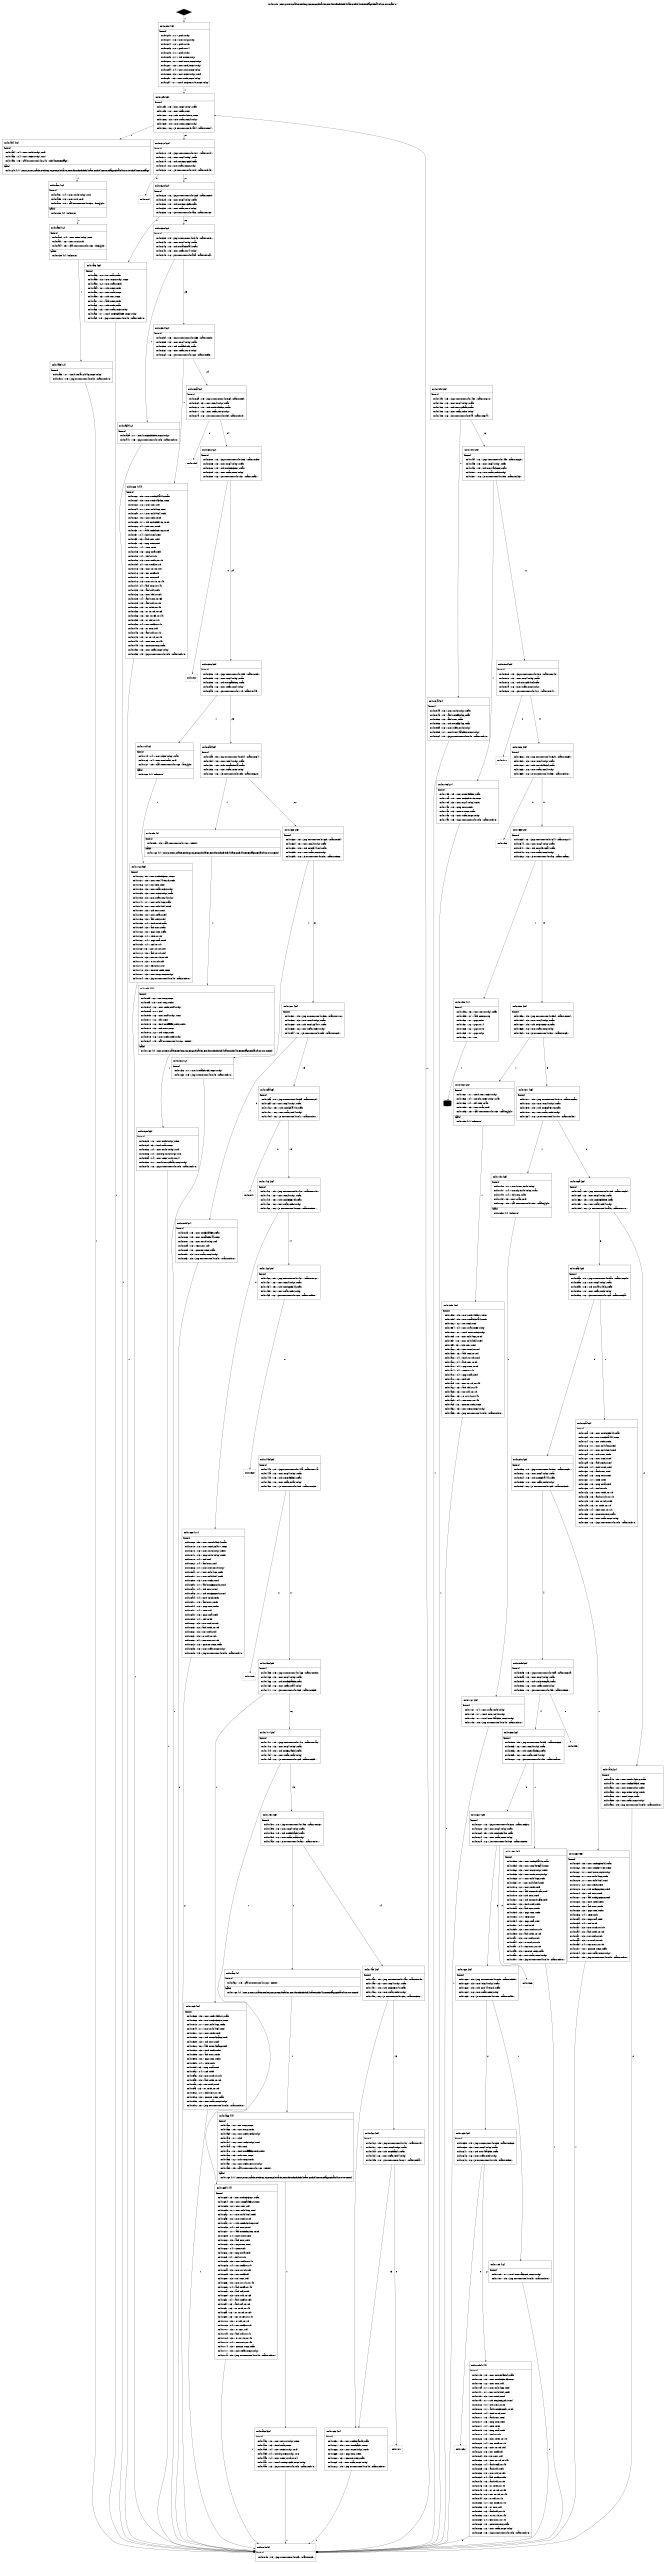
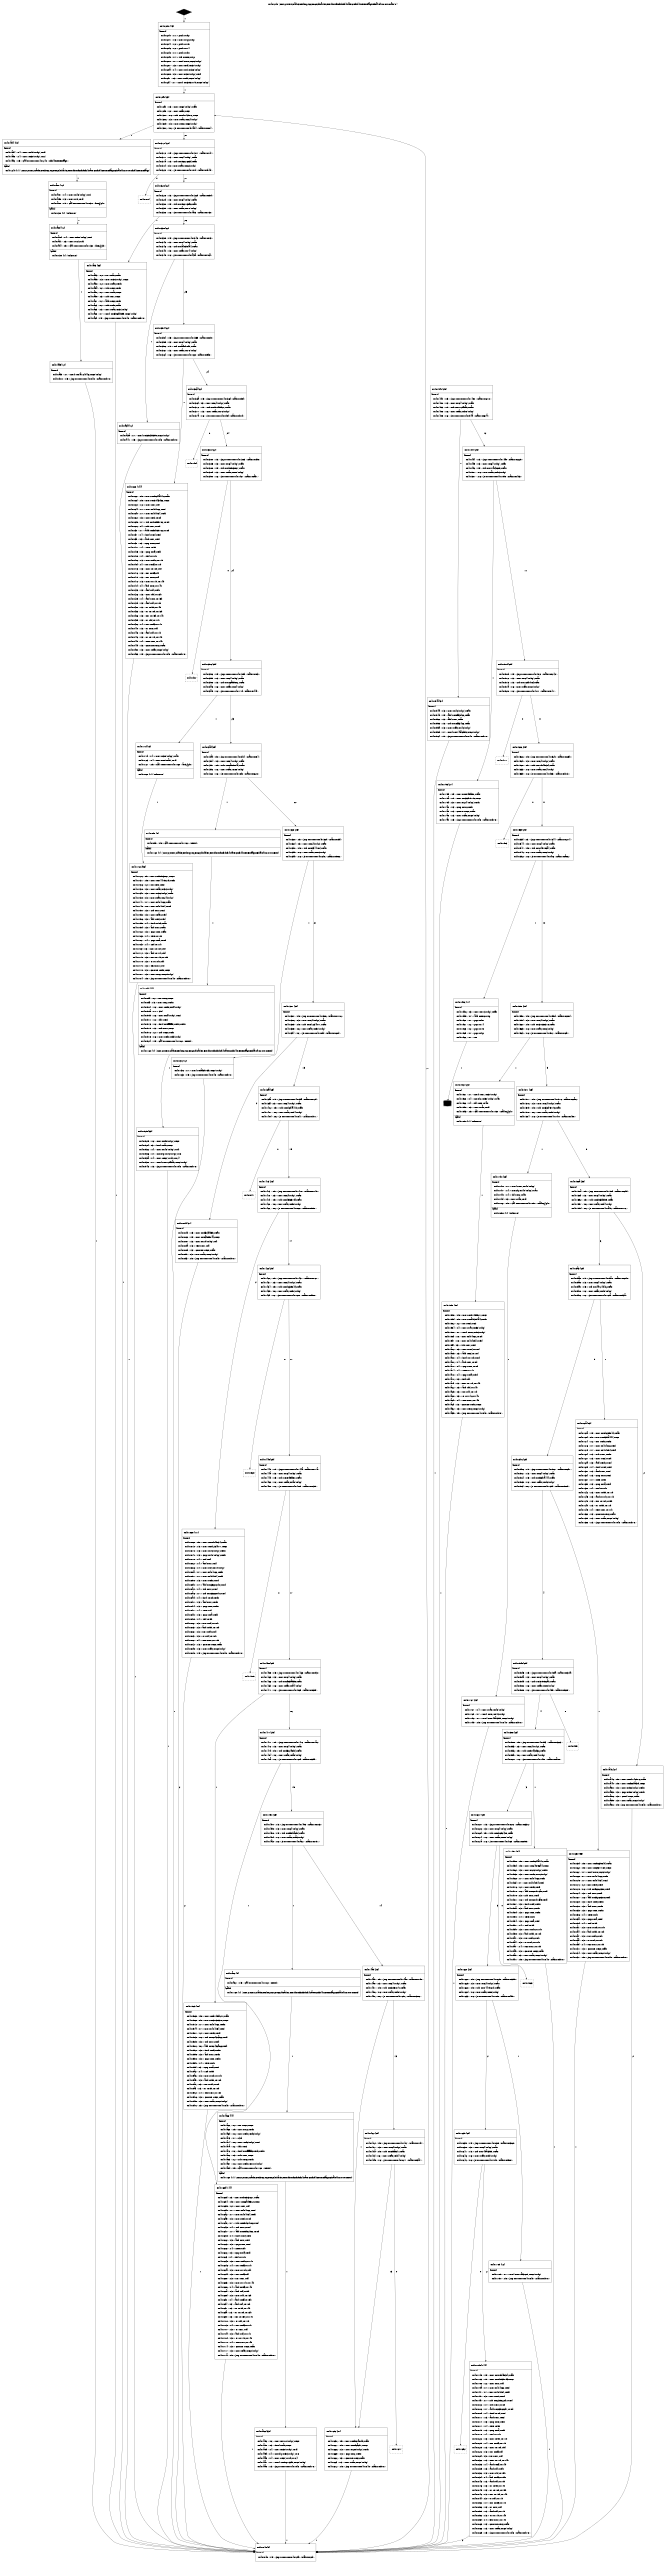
edge "0x40142c [25]" -> "0x401445 [25]": added, label "17"
